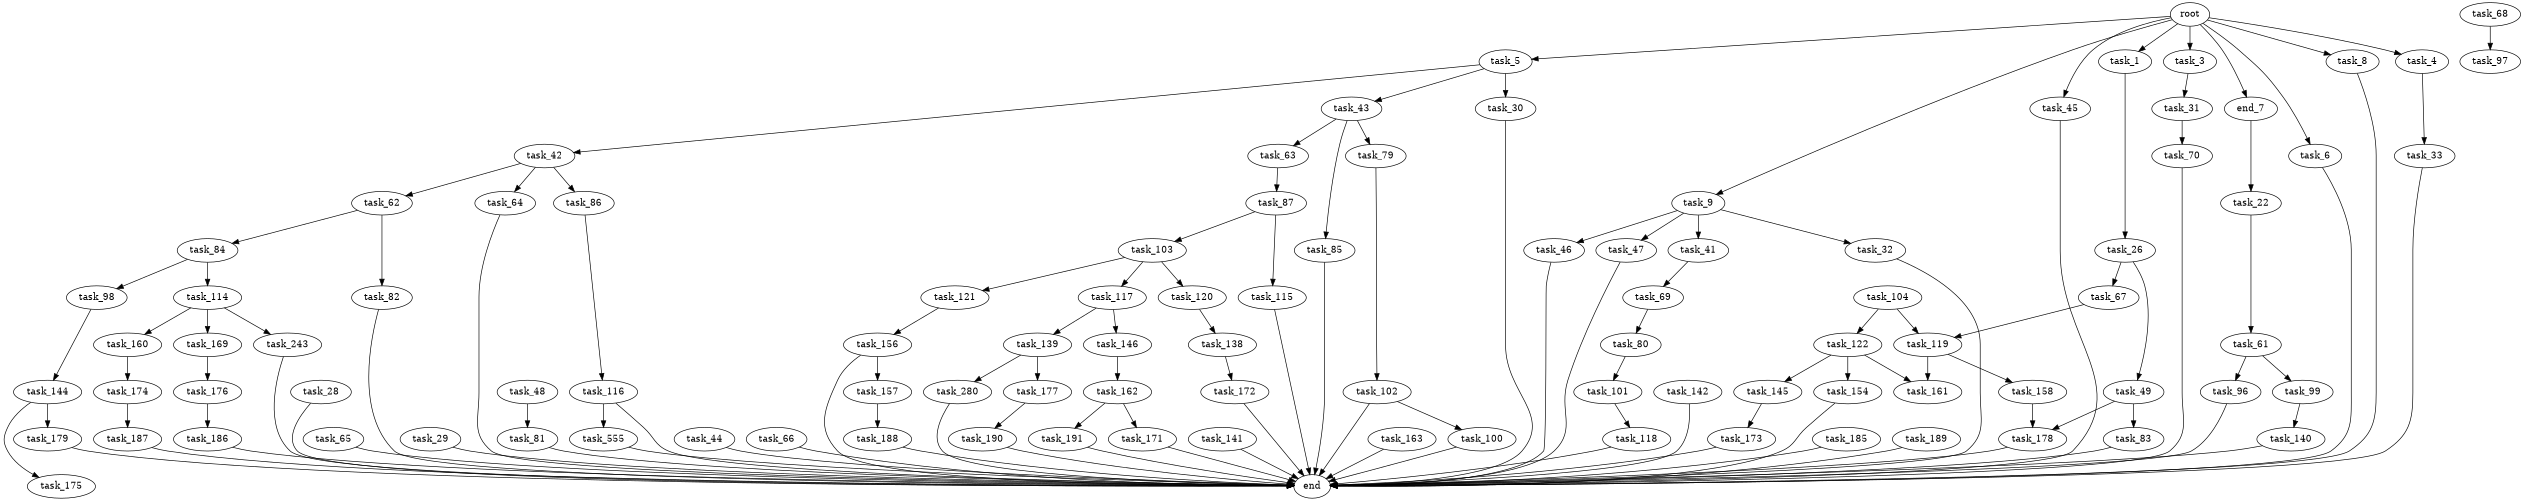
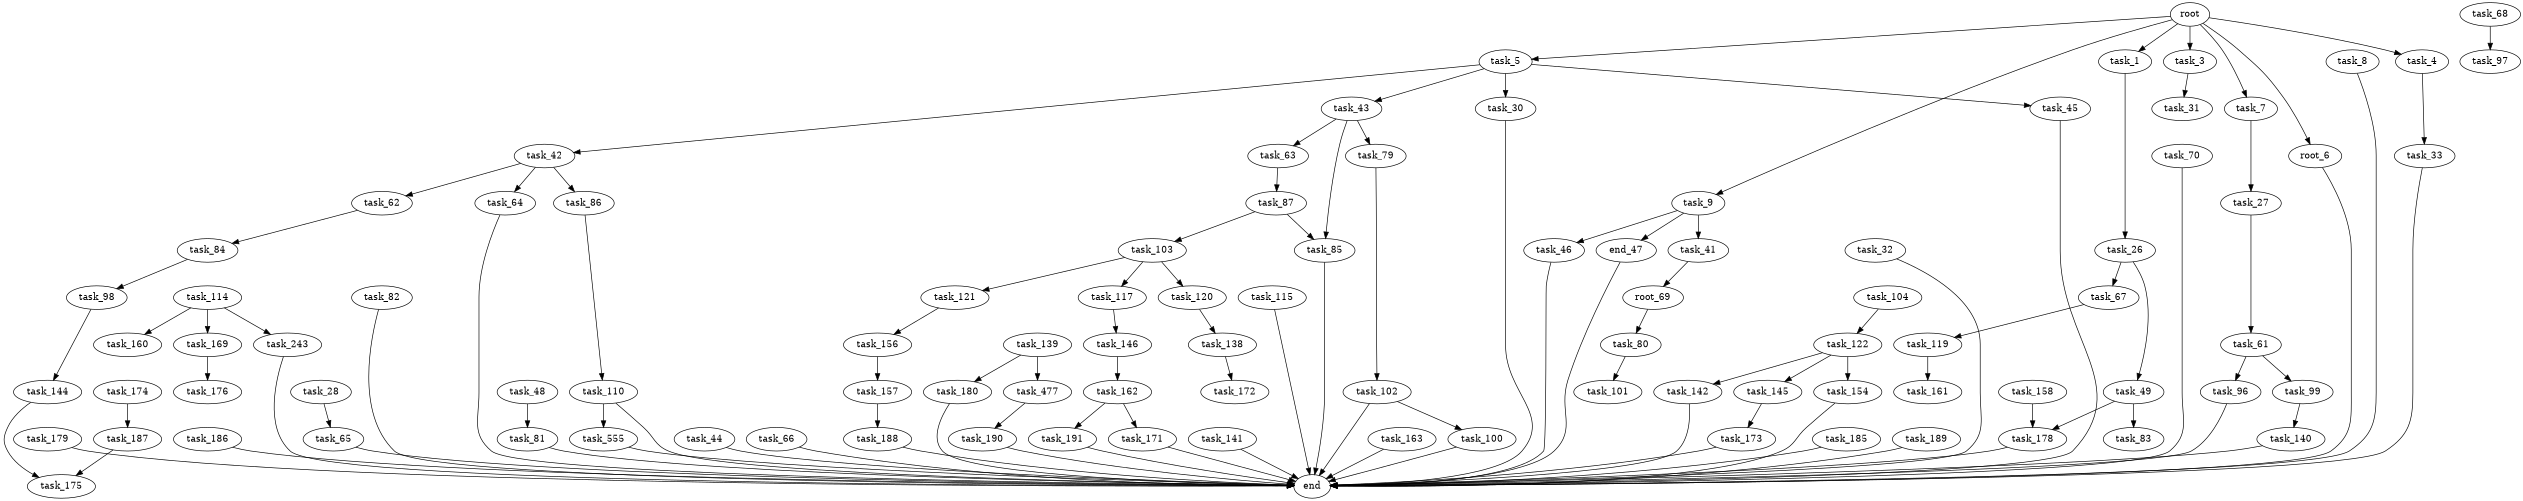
edge "root" -> "task_8": removed
edge "root" -> "task_45": now "task_5" -> "task_45"
node "end_7": label "end_7" -> "task_7"
edge "task_31" -> "task_70": removed
node "task_6": label "task_6" -> "root_6"
node "task_22": label "task_22" -> "task_27"
edge "task_9" -> "task_32": removed
edge "task_62" -> "task_82": removed
edge "task_87" -> "task_115": now "task_87" -> "task_85"
node "task_47": label "task_47" -> "end_47"
edge "task_84" -> "task_114": removed
node "task_69": label "task_69" -> "root_69"
edge "task_117" -> "task_139": removed
edge "task_104" -> "task_119": removed
edge "task_160" -> "task_174": removed
edge "task_119" -> "task_158": removed
edge "task_122" -> "task_161": now "task_122" -> "task_142"
node "task_116": label "task_116" -> "task_110"
node "task_280": label "task_280" -> "task_180"
node "task_177": label "task_177" -> "task_477"
edge "task_144" -> "task_179": removed
edge "task_176" -> "task_186": removed
edge "task_172" -> "end": removed
node "task_29": removed
node "task_118": removed
edge "task_83" -> "end": removed
edge "task_156" -> "end": removed
edge "task_187" -> "end": now "task_187" -> "task_175"
edge "task_28" -> "end": now "task_28" -> "task_65"
